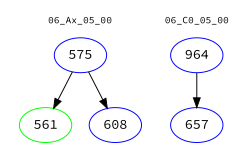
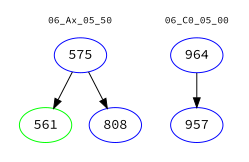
cluster "06_Ax_05_00": label "06_Ax_05_00" -> "06_Ax_05_50"
node "608": label "608" -> "808"
node "657": label "657" -> "957"
